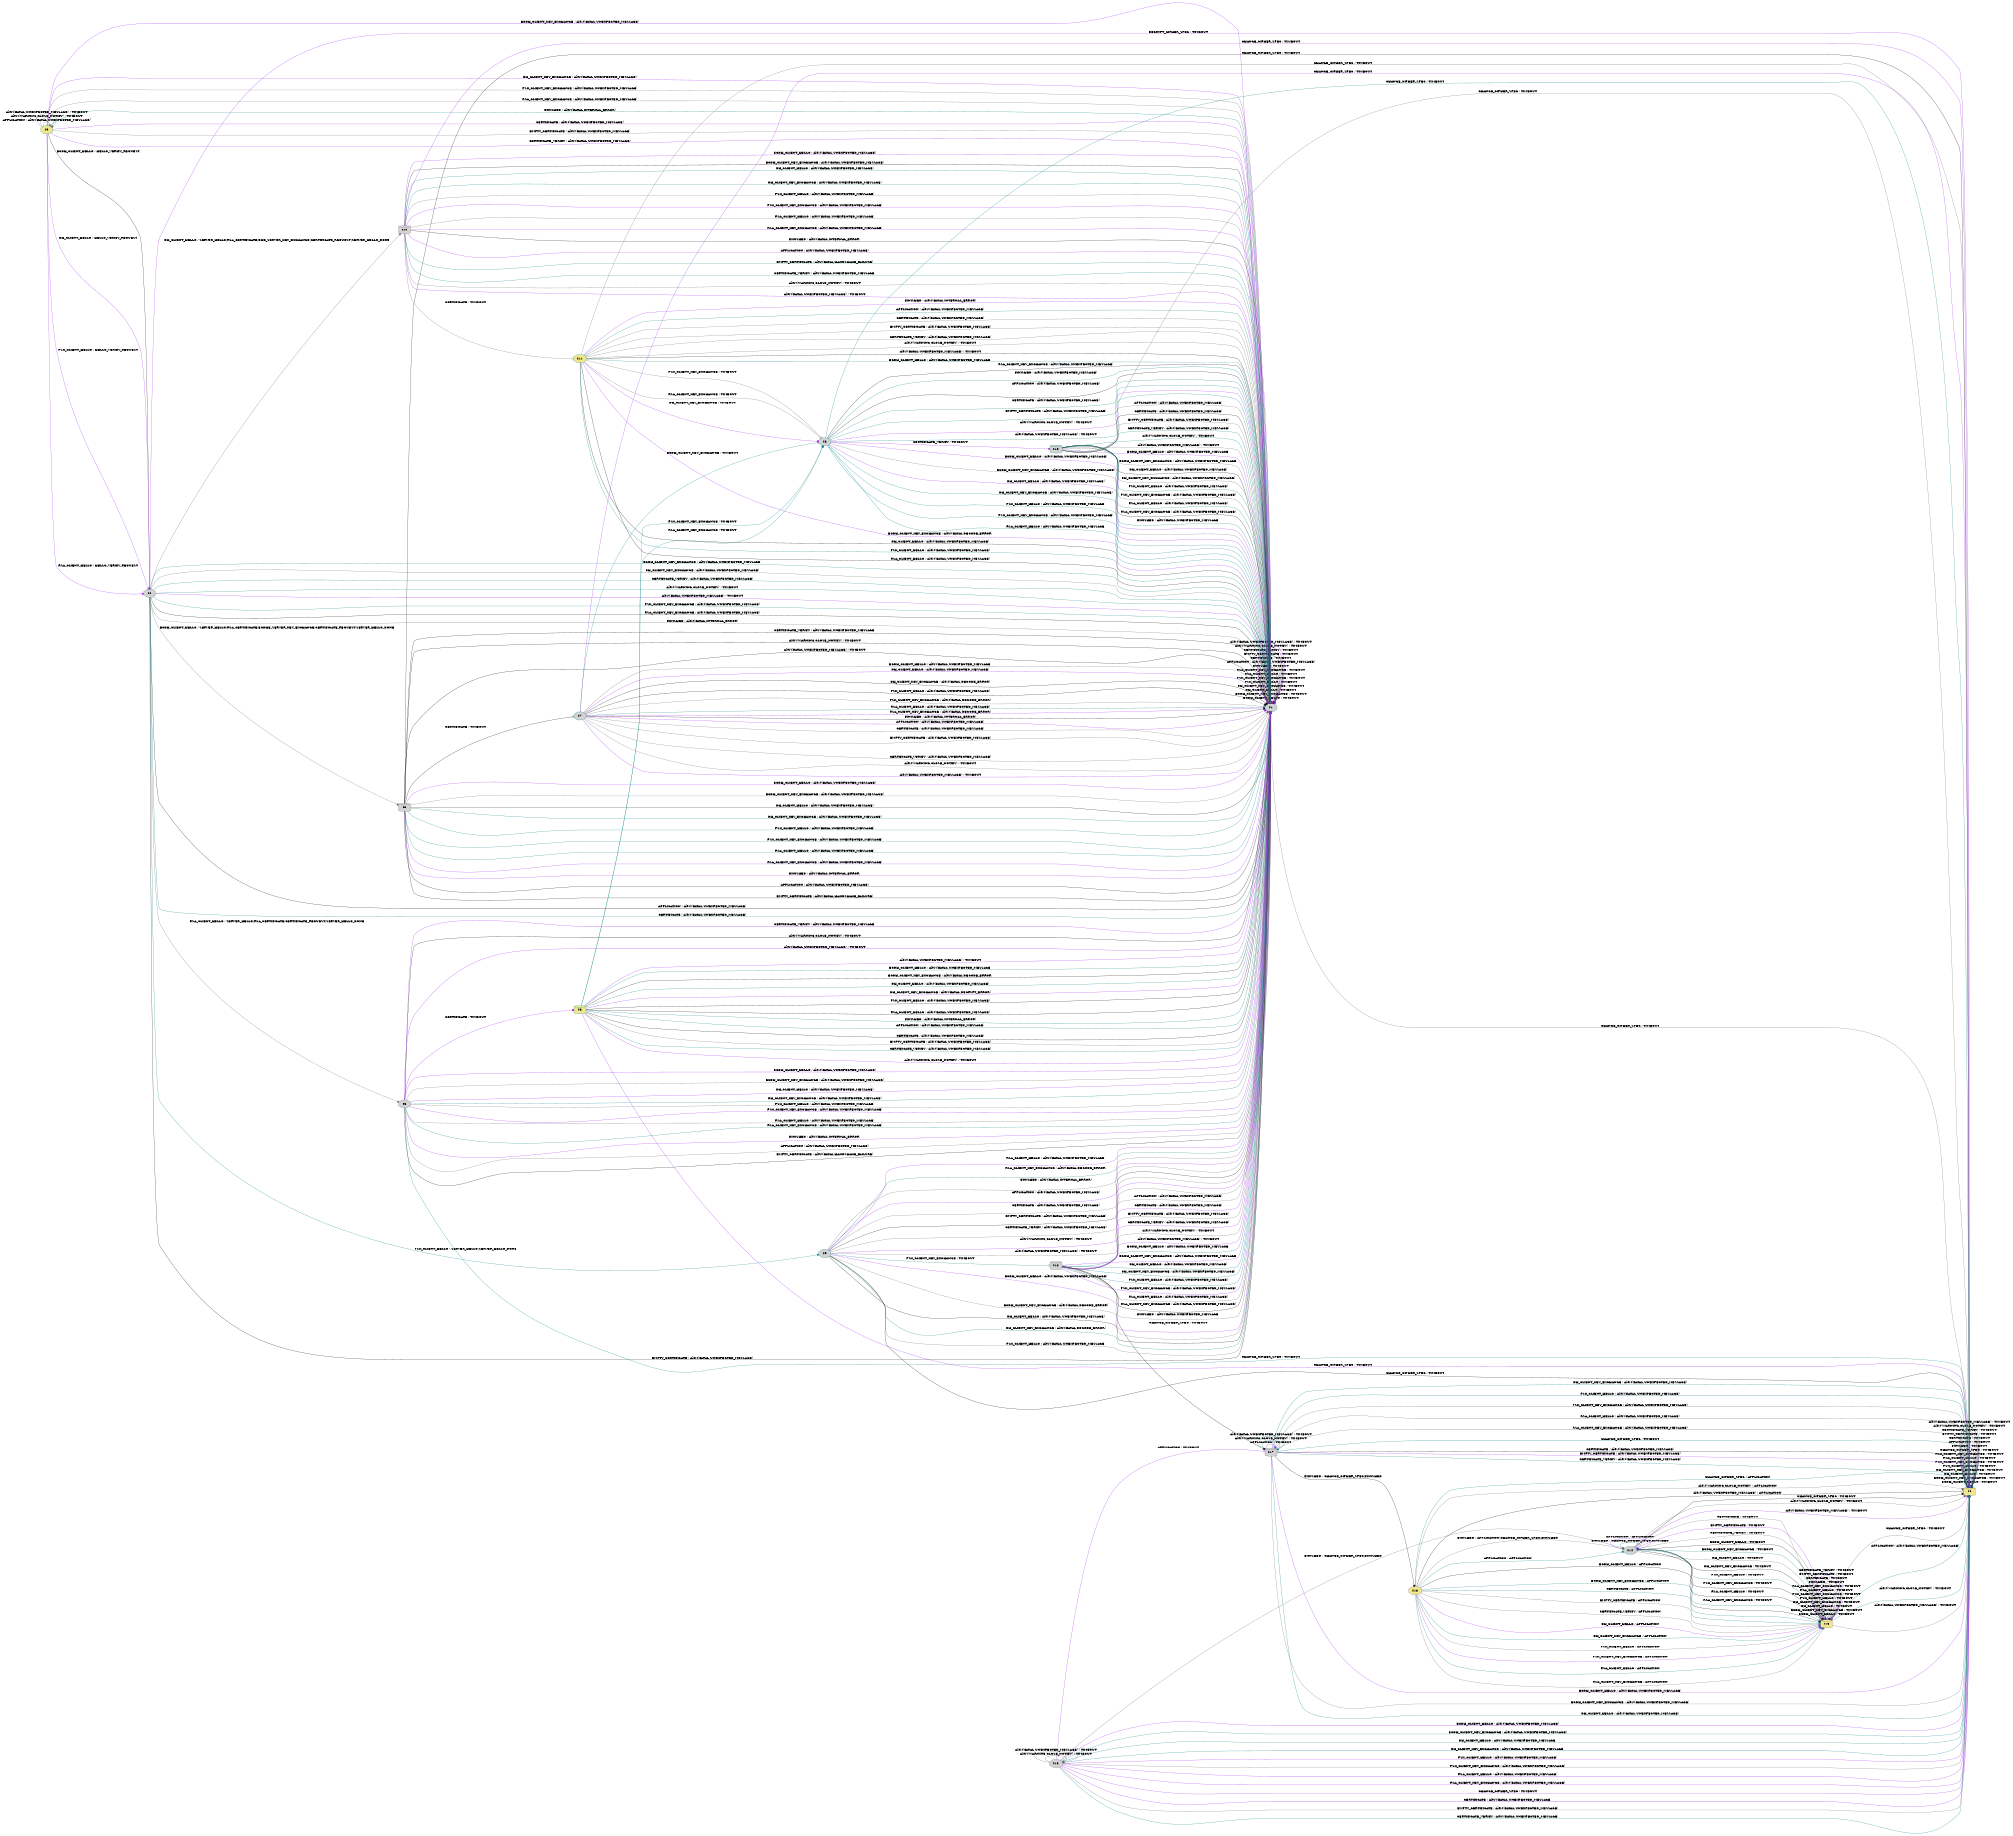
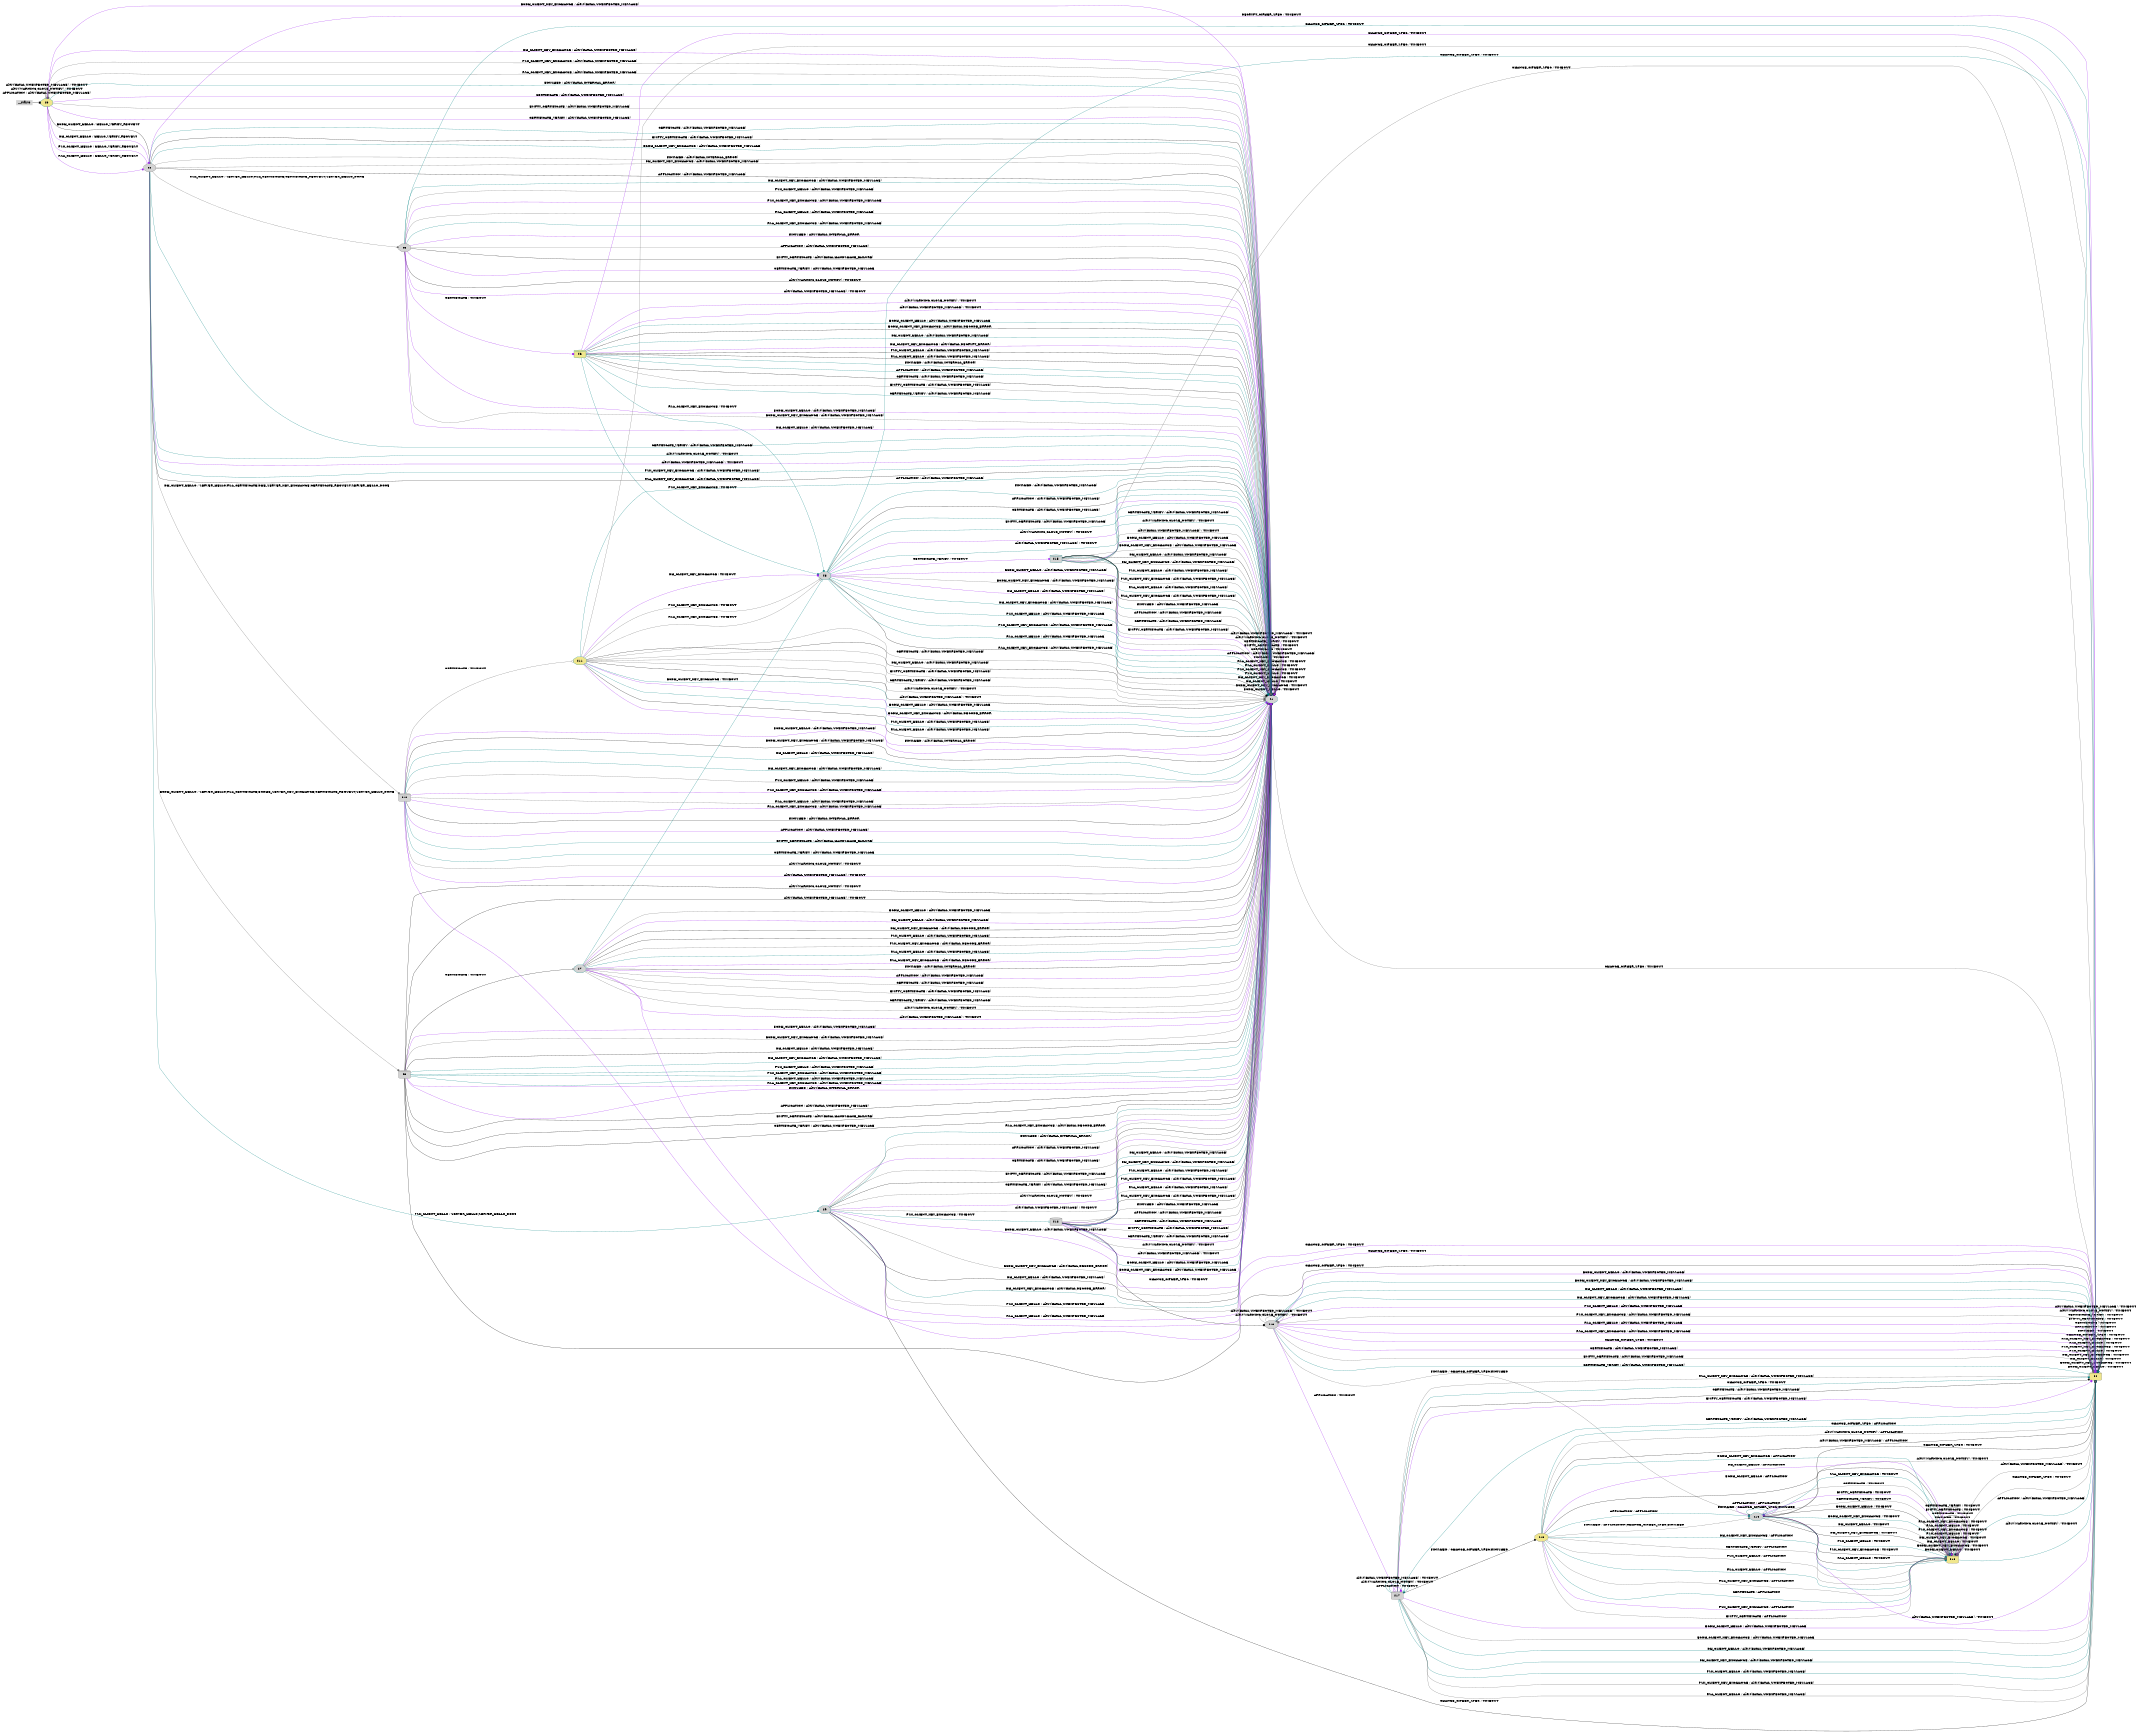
node "__start0": added
edge "s12" -> "s17": now "s12" -> "s13"
